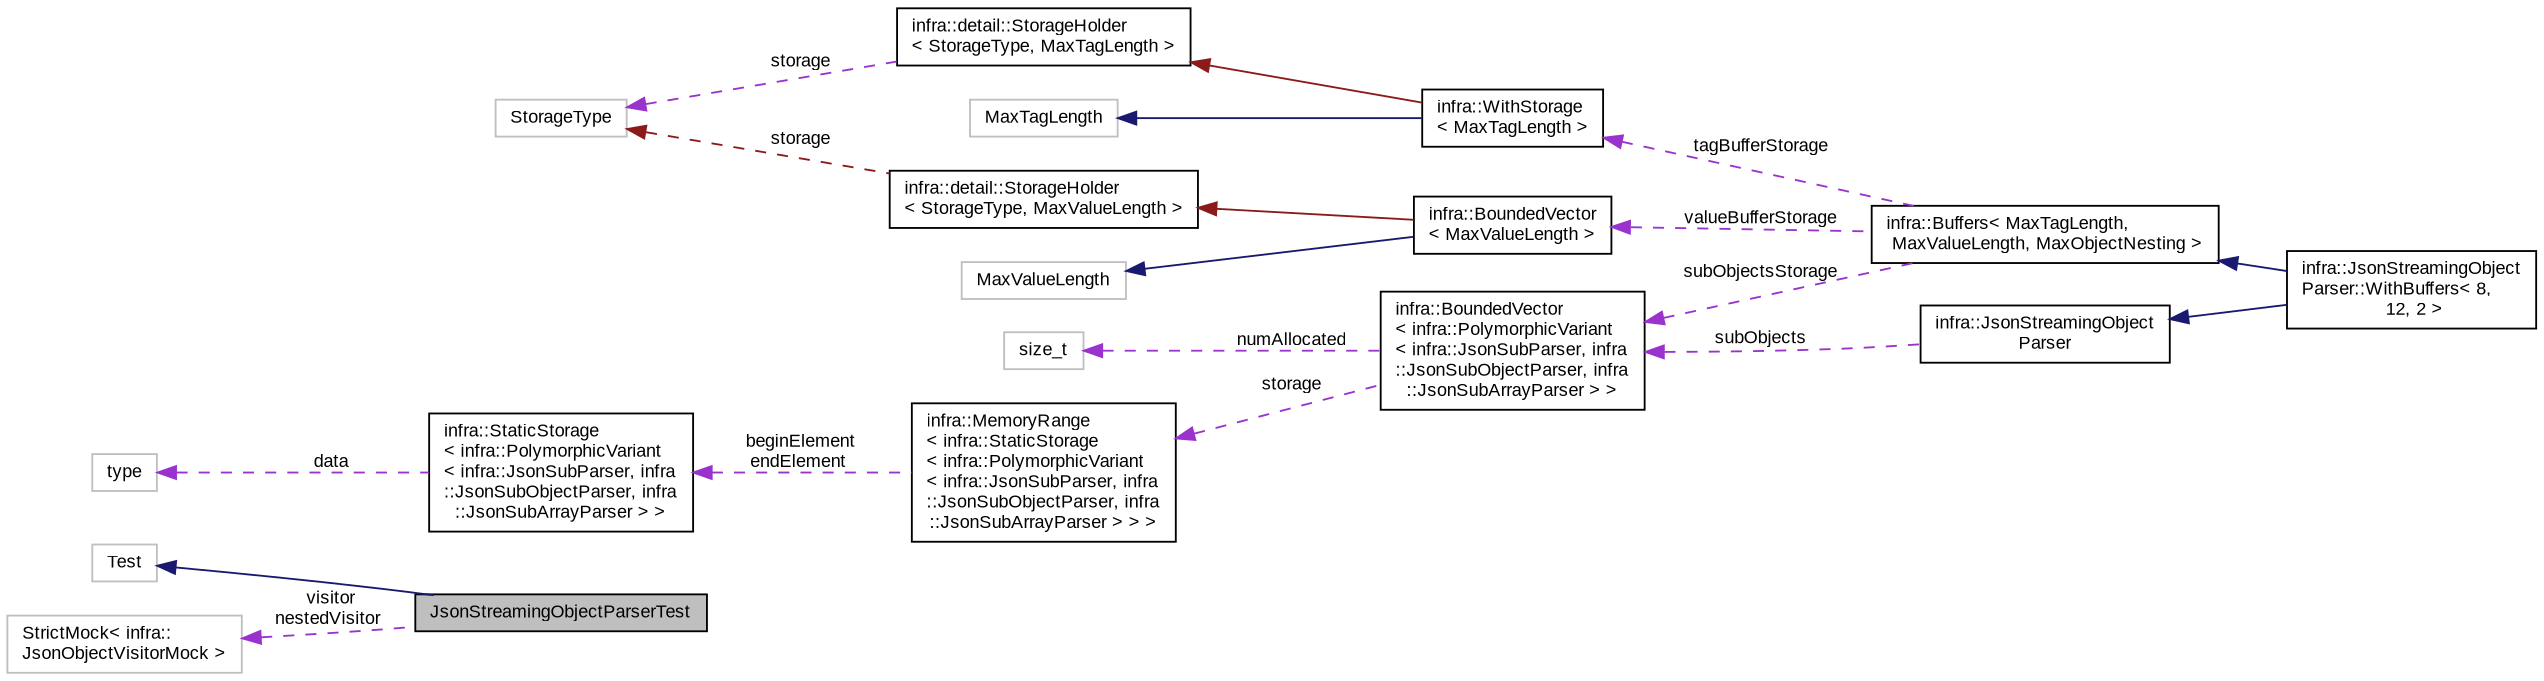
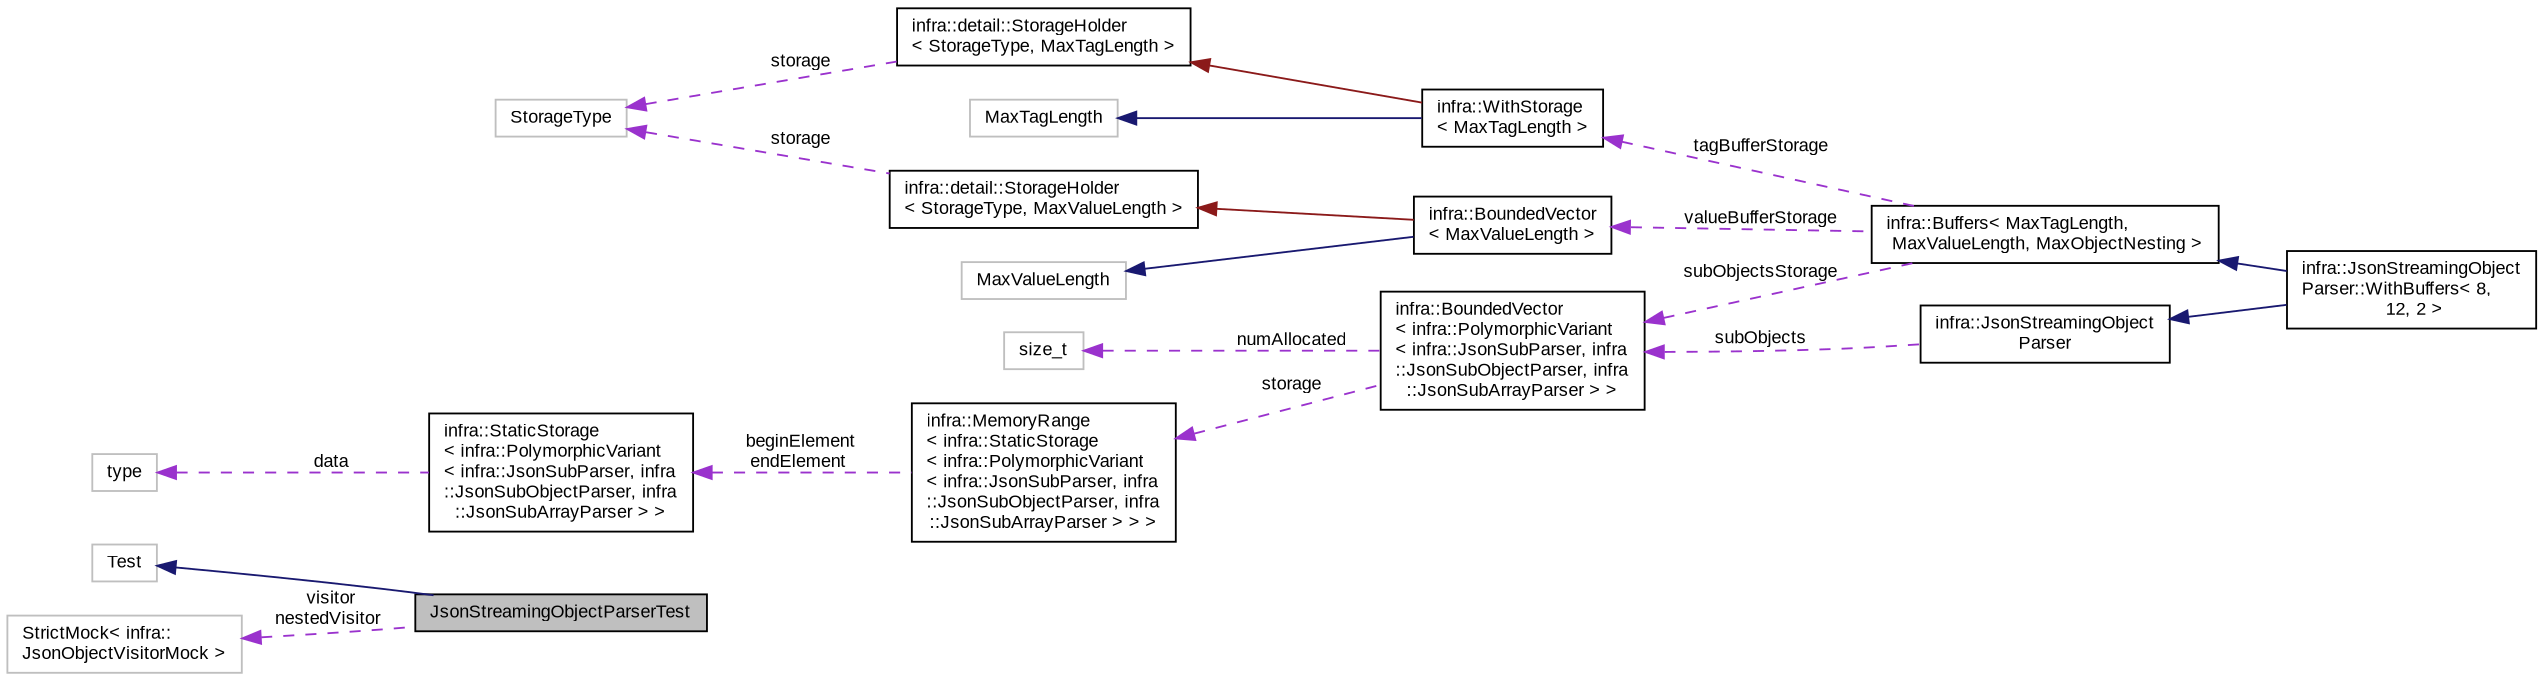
edge "infra::detail::StorageHolder < StorageType, MaxValueLength >" -> "StorageType": color firebrick4 -> darkorchid3
